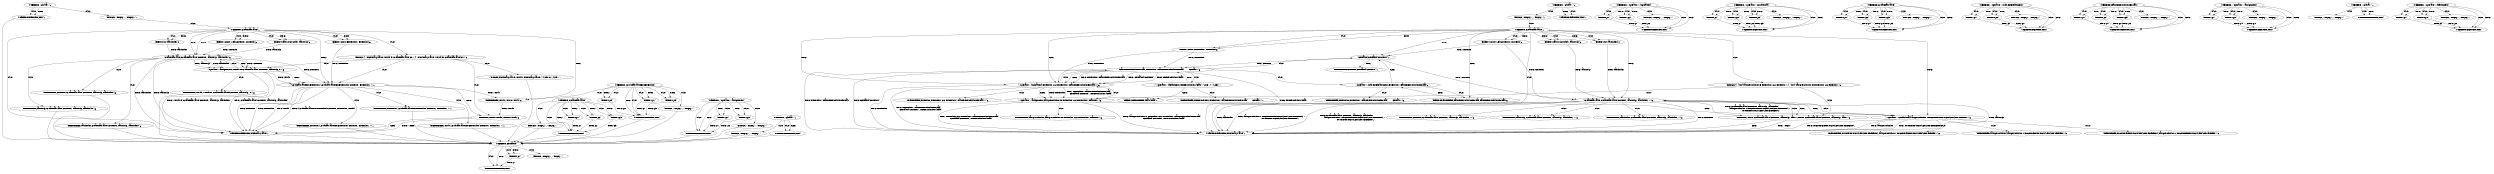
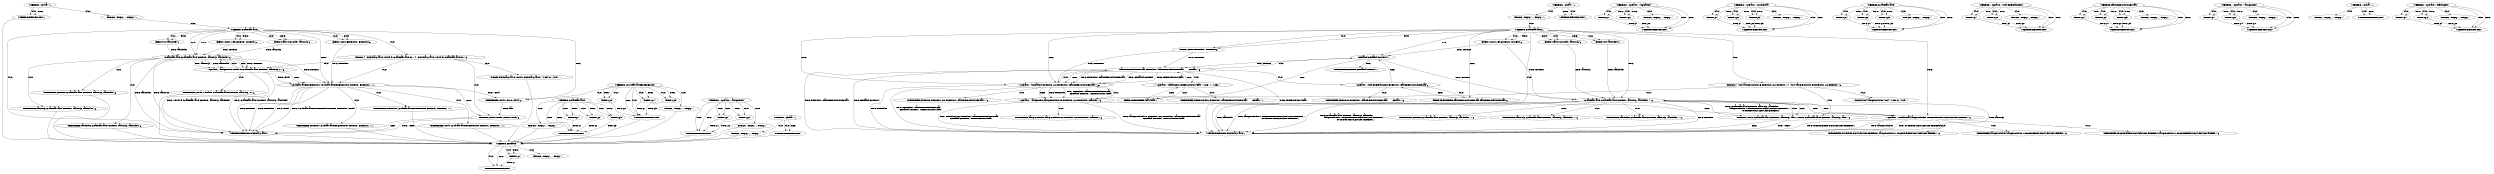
edge "(GetTabId,GetTabId(contents))" -> "(FIELD_IDENTIFIER,kTab,kTab)": added, label "CFG:"
edge "(FIELD_IDENTIFIER,kTab,kTab)" -> "<(<operator>.fieldAccess,APIPermission::kTab)<SUB>7</SUB>>": added, label "CFG:"
edge "<(<operator>.fieldAccess,APIPermission::kTab)<SUB>7</SUB>>" -> "(FIELD_IDENTIFIER,kTab,kTab)": label "CFG: " -> "AST: "
node "<(LOCAL,bool has_permission: bool)<SUB>6</SUB>>": added
edge "(IDENTIFIER,result,return result;)" -> "(RETURN,return result;,return result;)": label "DDG: result" -> "DDG: has"
